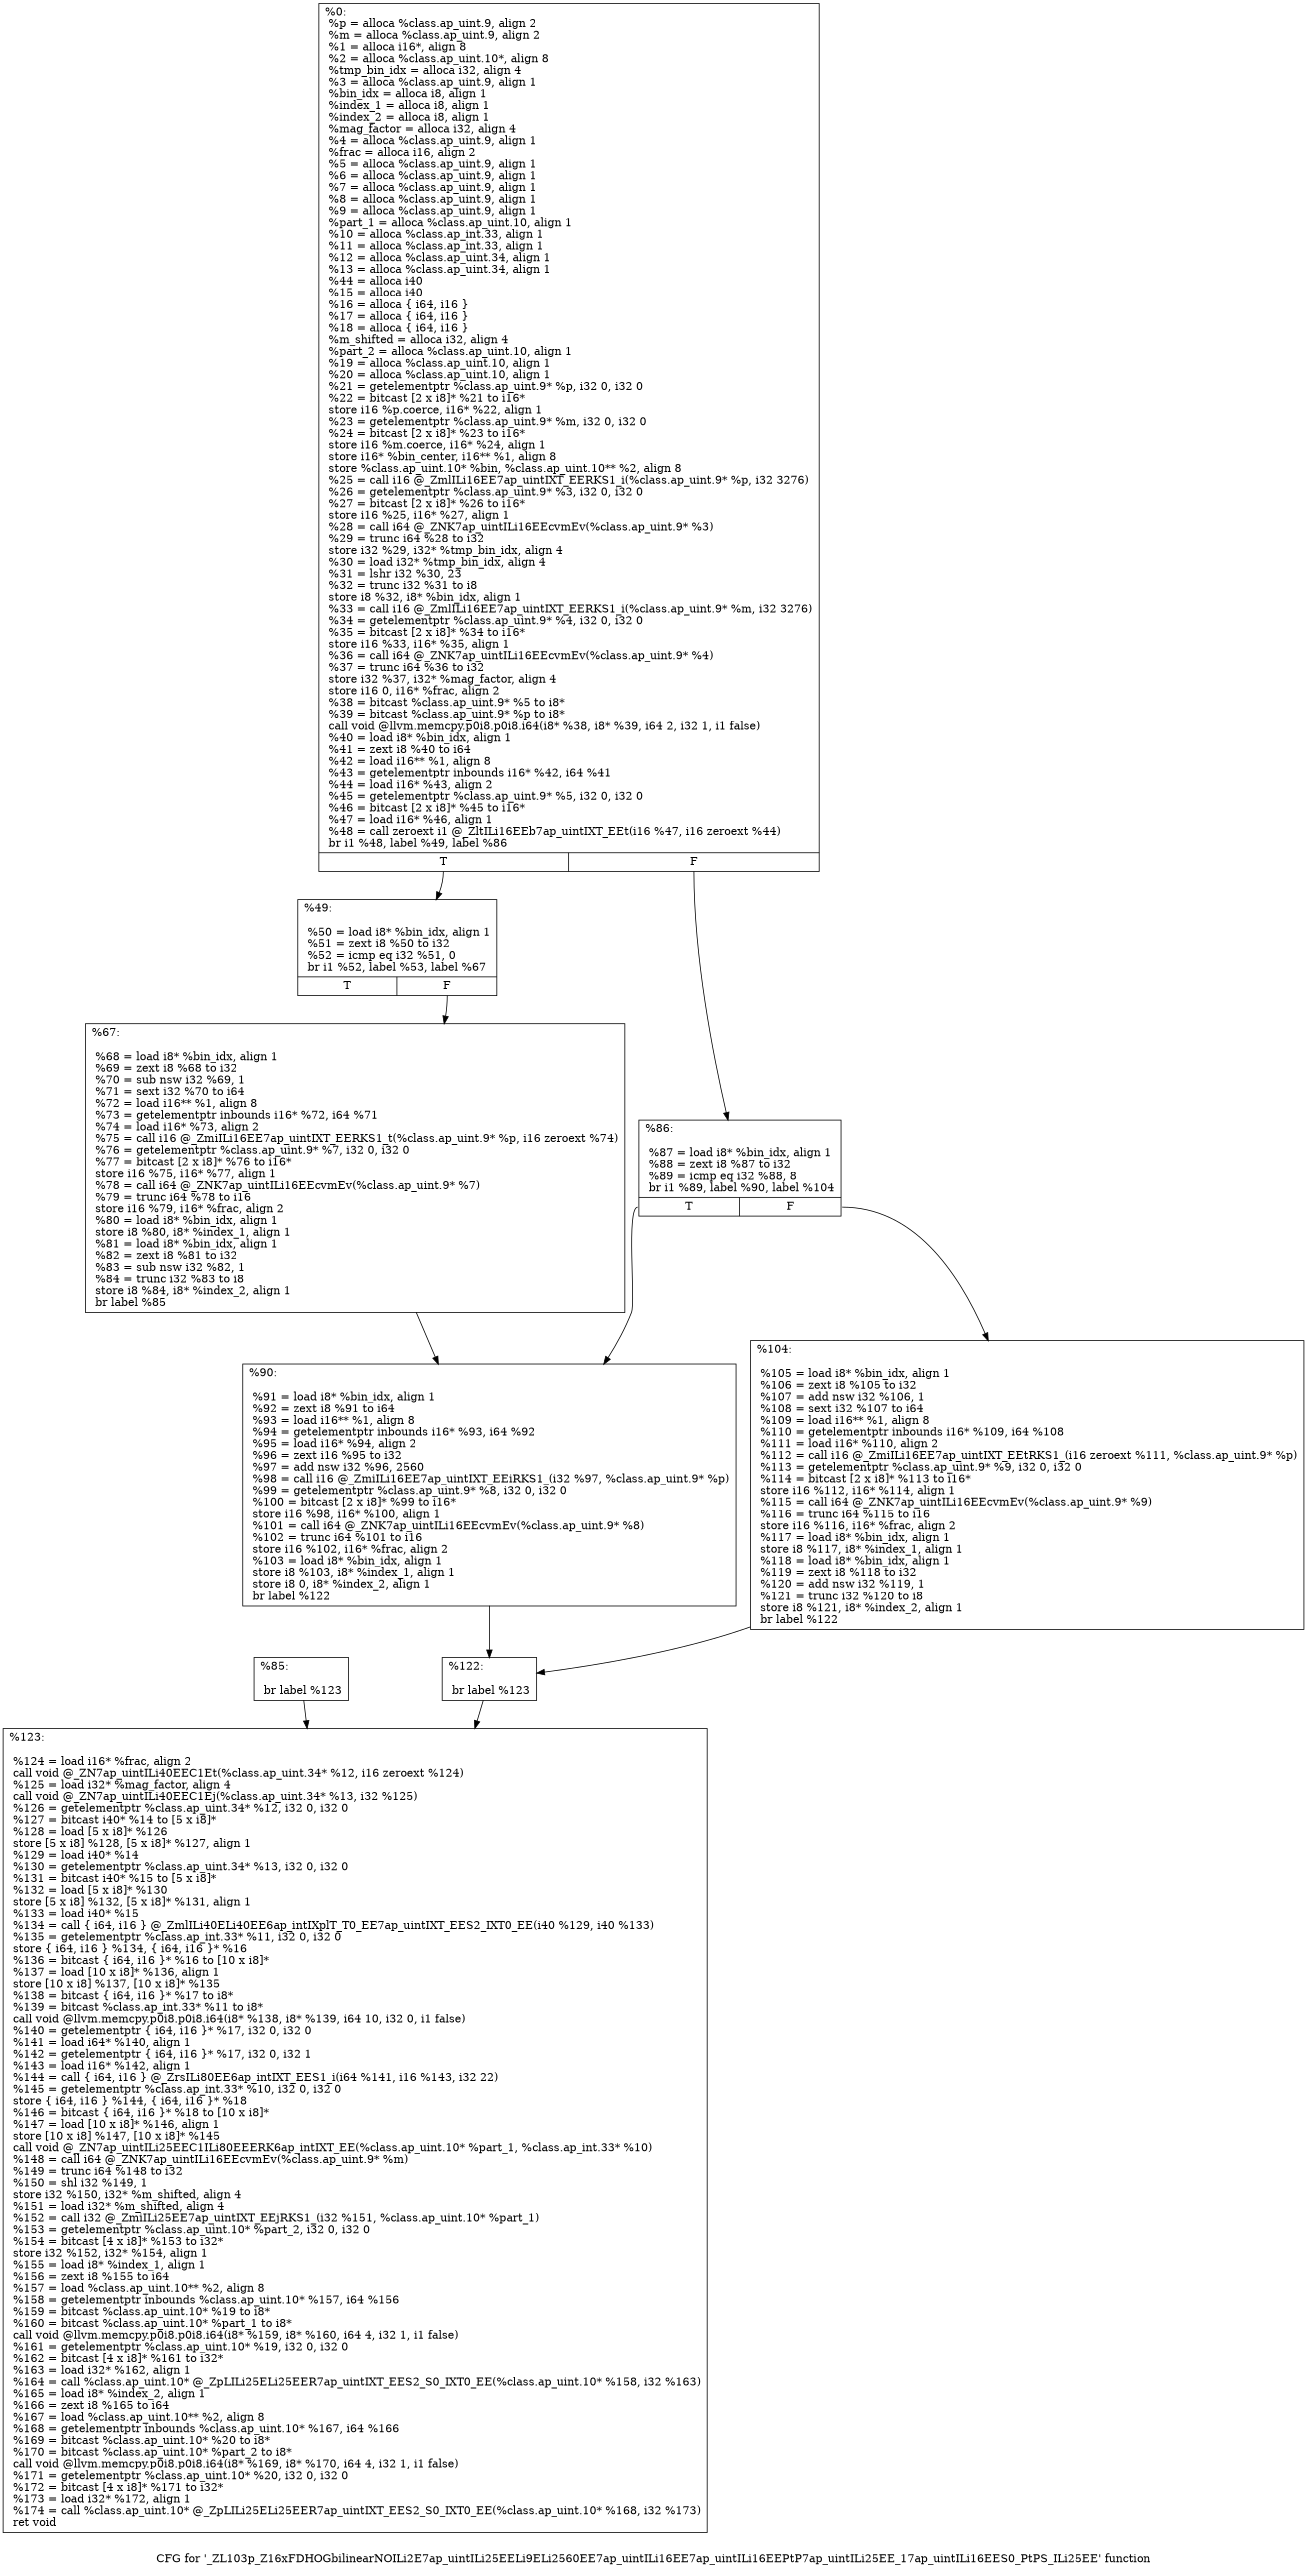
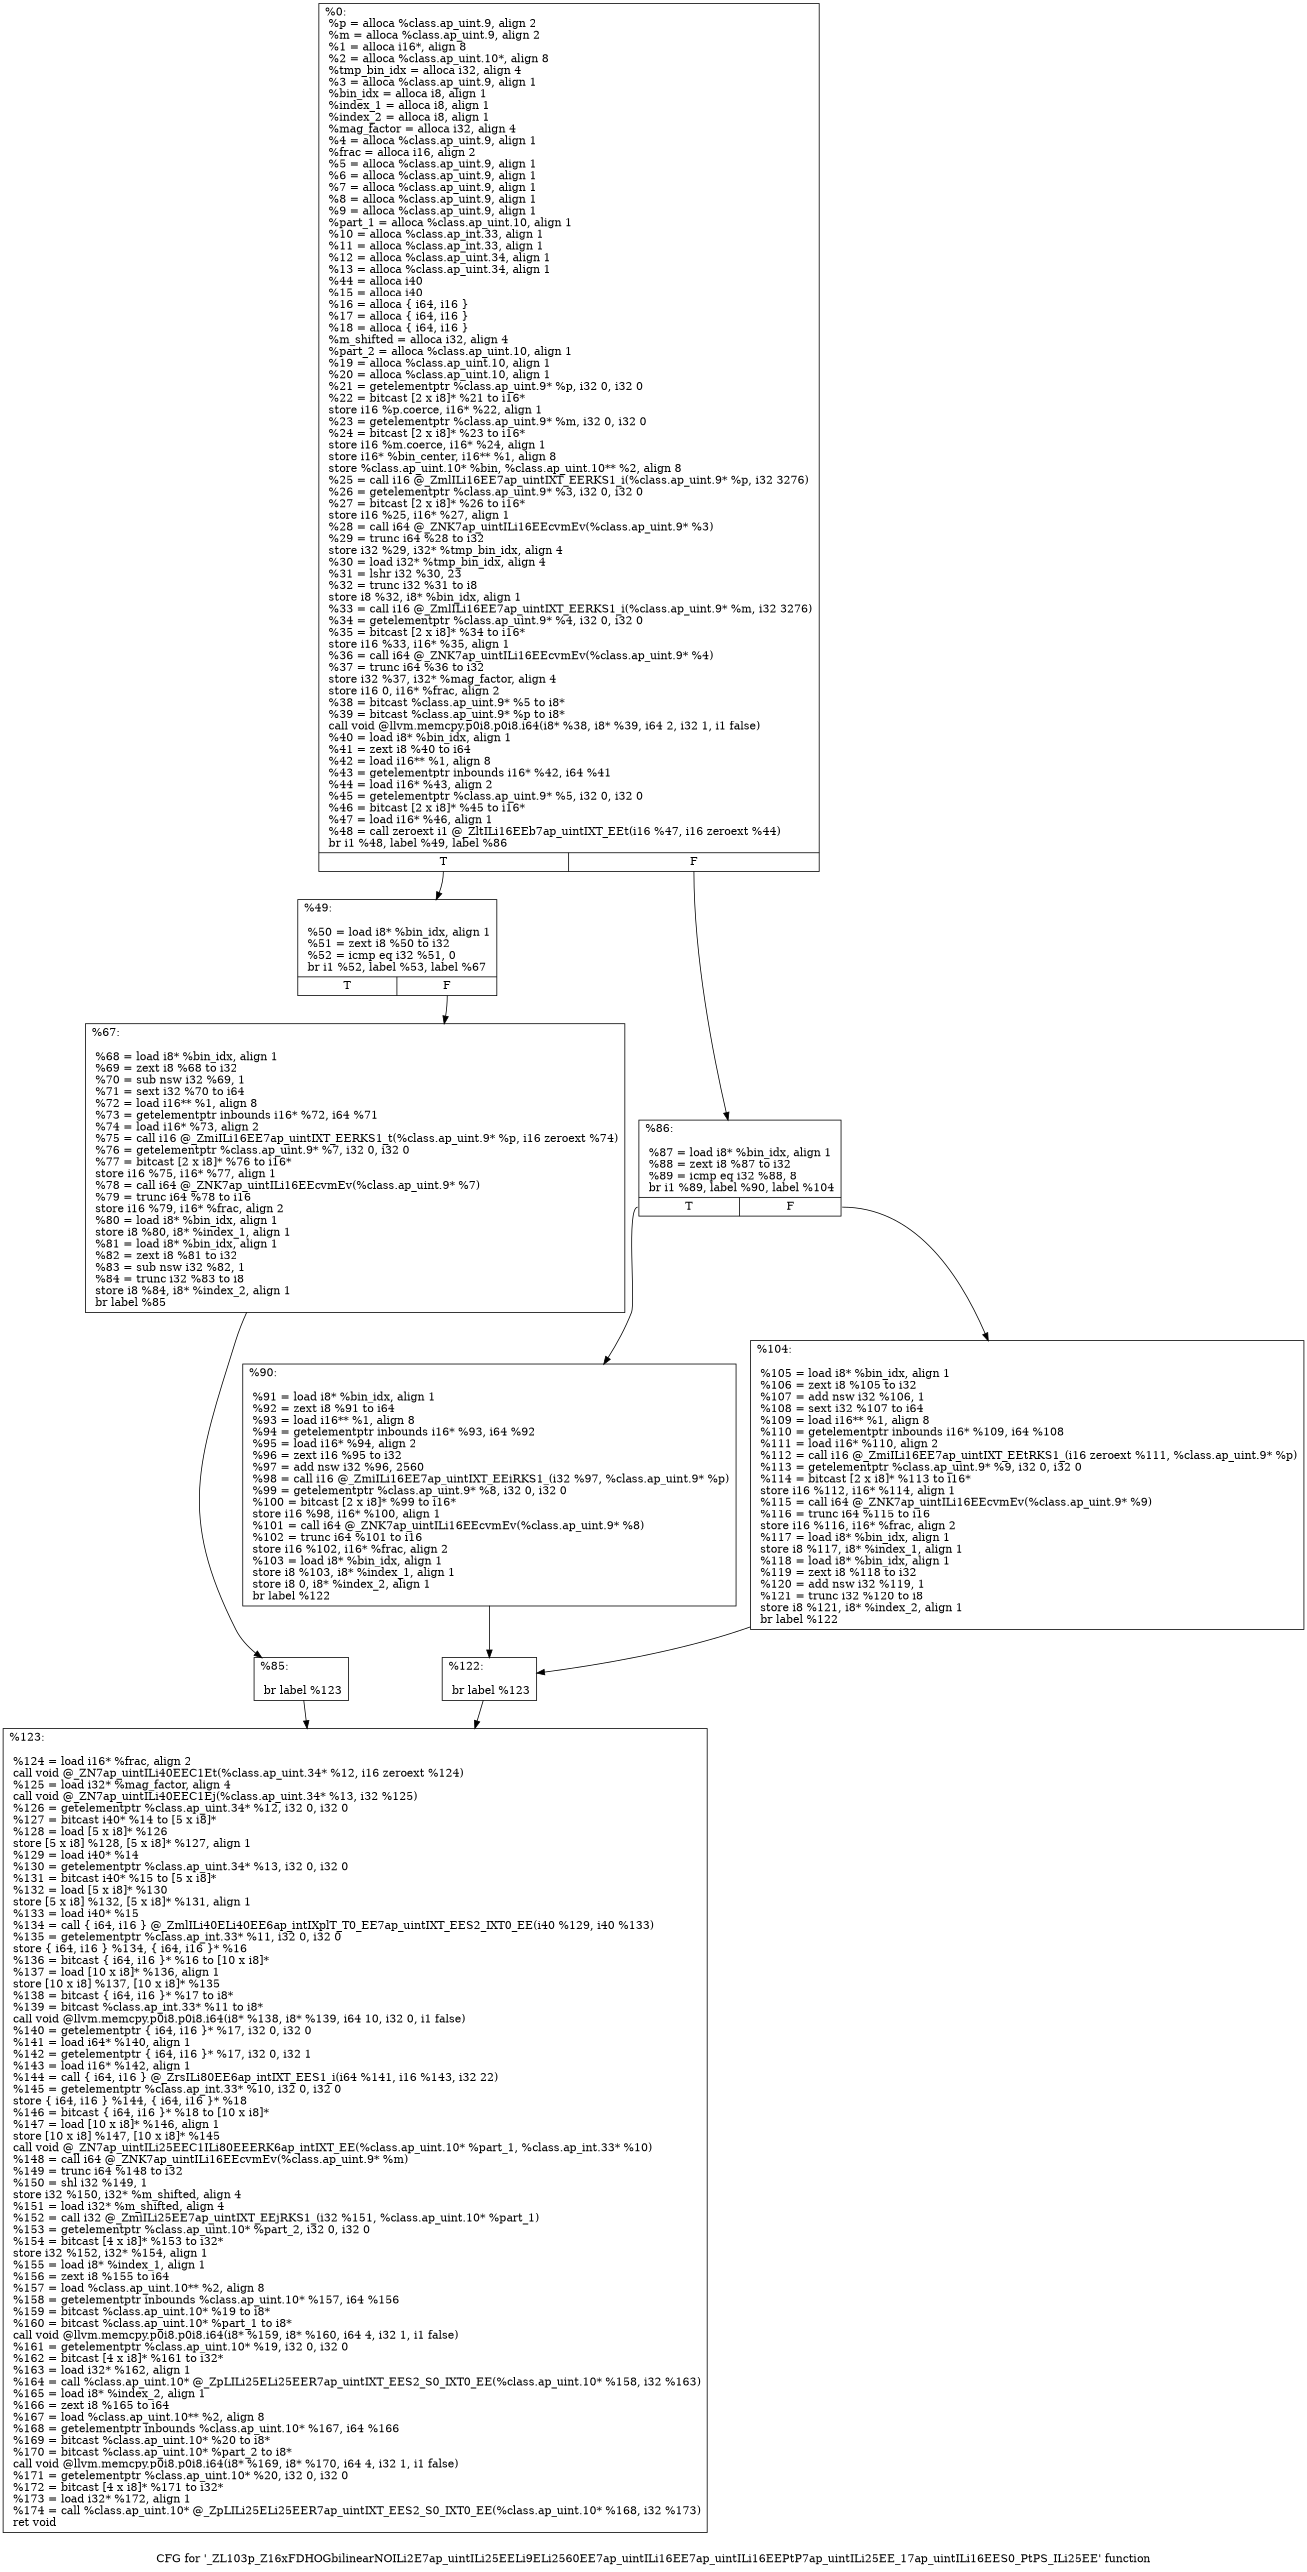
edge "%67:" -> "%90:": now "%67:" -> "%85:"
